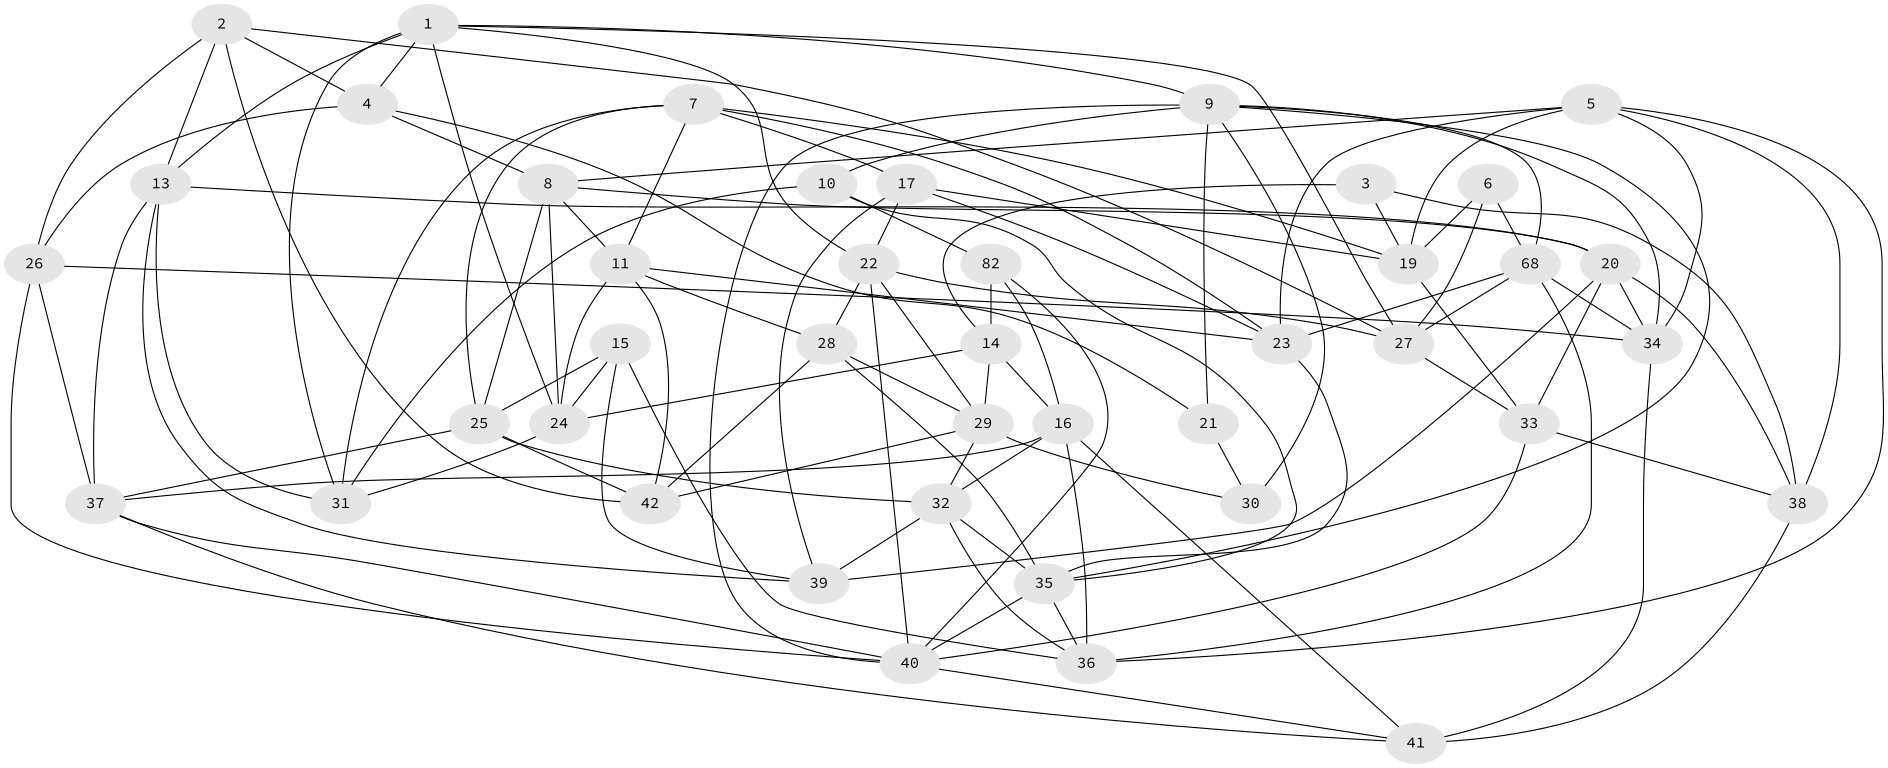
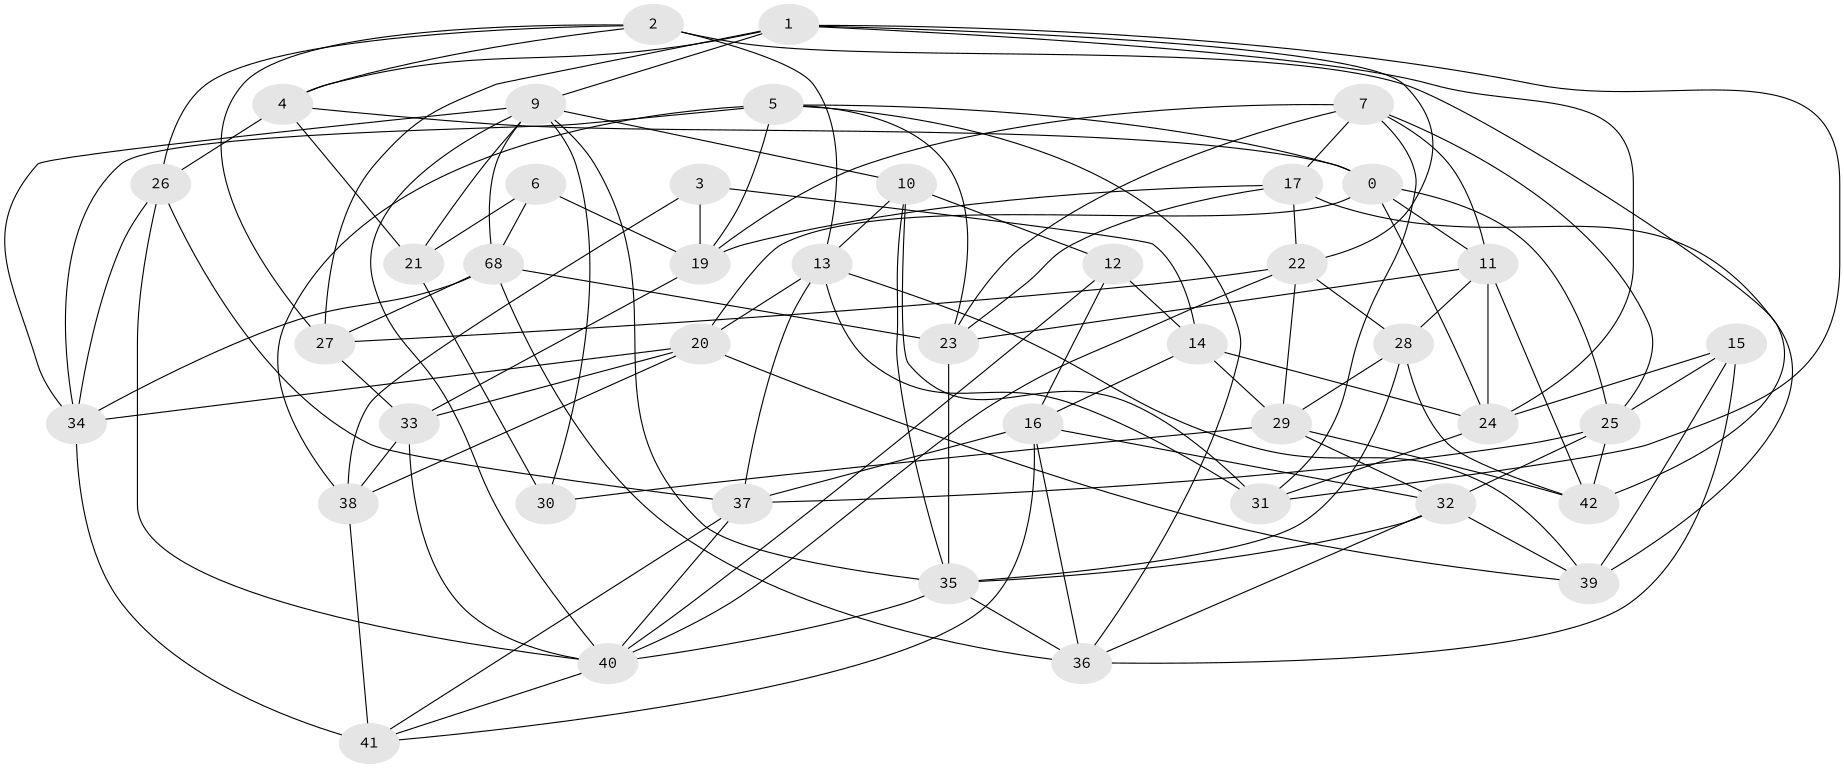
edge "1" -- "13": now "10" -- "13"
node "8": label "8" -> "0"
node "82": label "82" -> "12"
edge "6" -- "27": now "6" -- "21"
